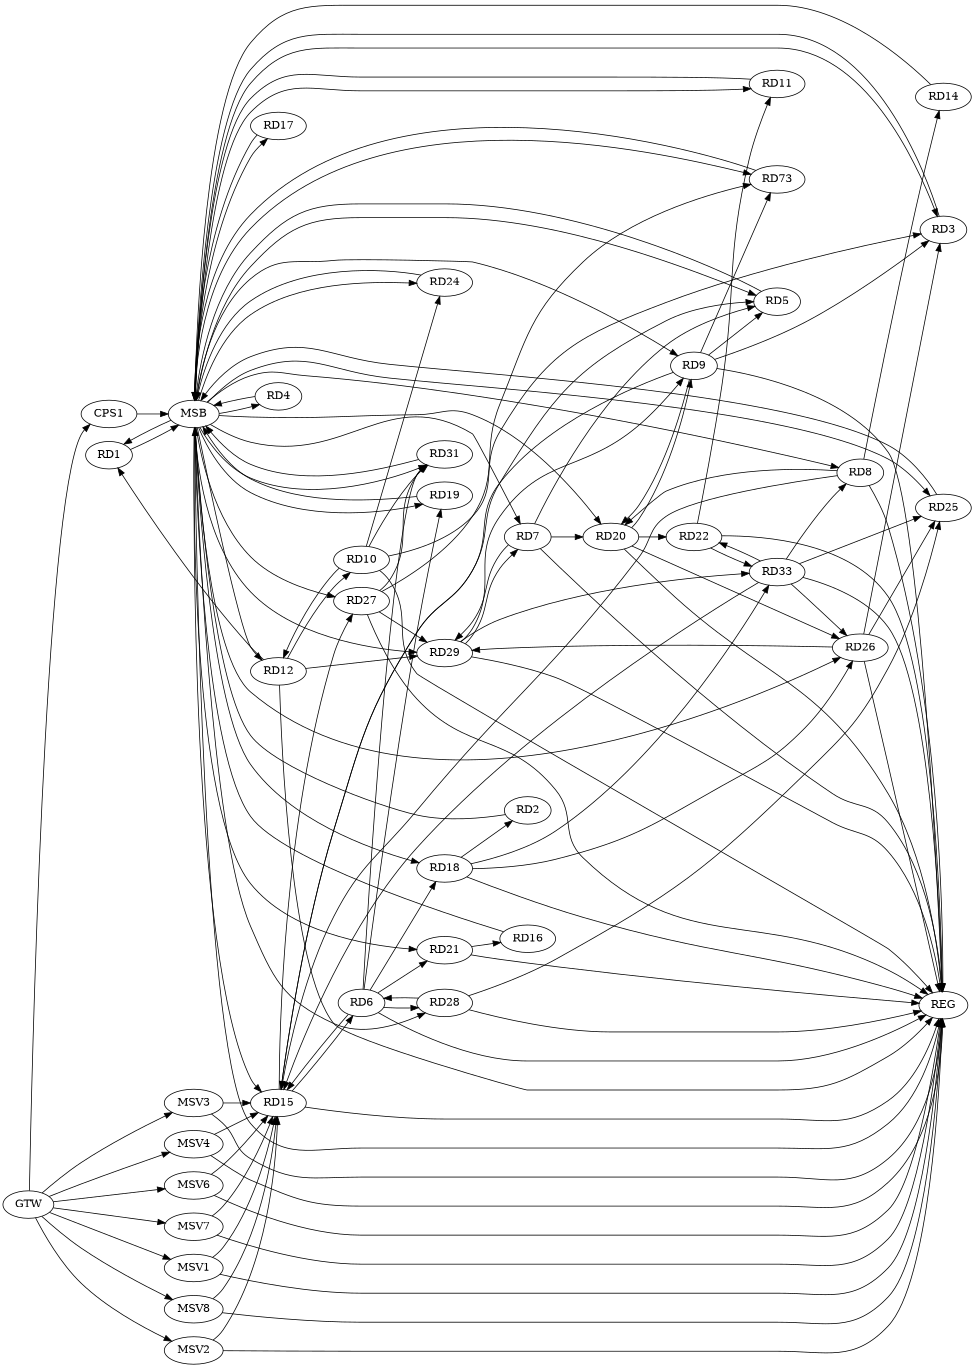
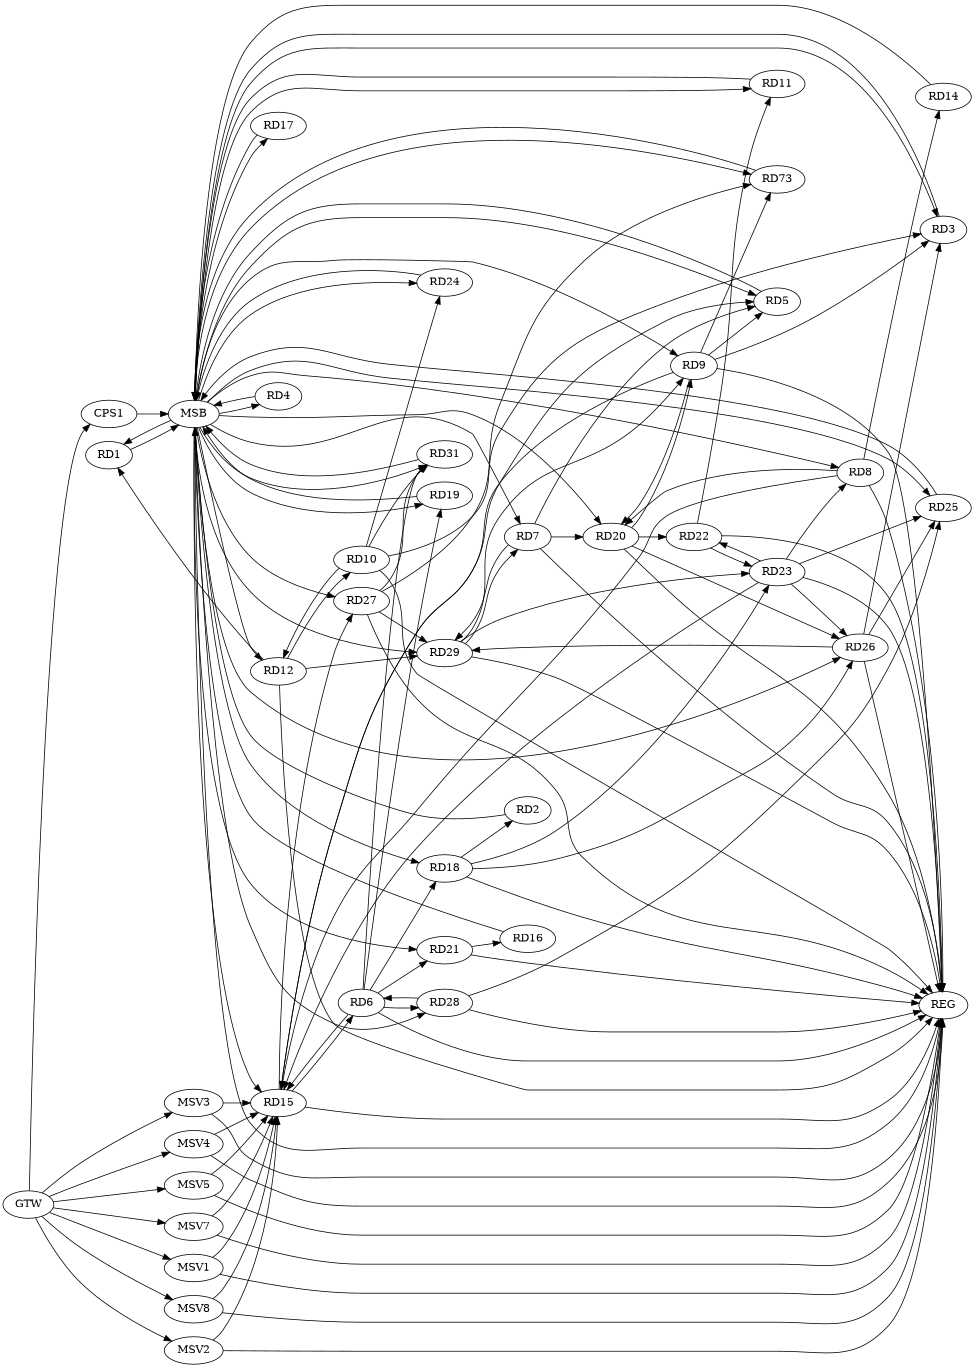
node "RD33": label "RD33" -> "RD23"
node "MSV6": label "MSV6" -> "MSV5"
